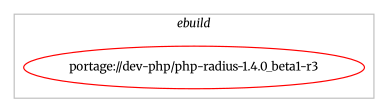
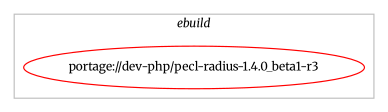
node "portage://dev-php/php-radius-1.4.0_beta1-r3": label "portage://dev-php/php-radius-1.4.0_beta1-r3" -> "portage://dev-php/pecl-radius-1.4.0_beta1-r3"
